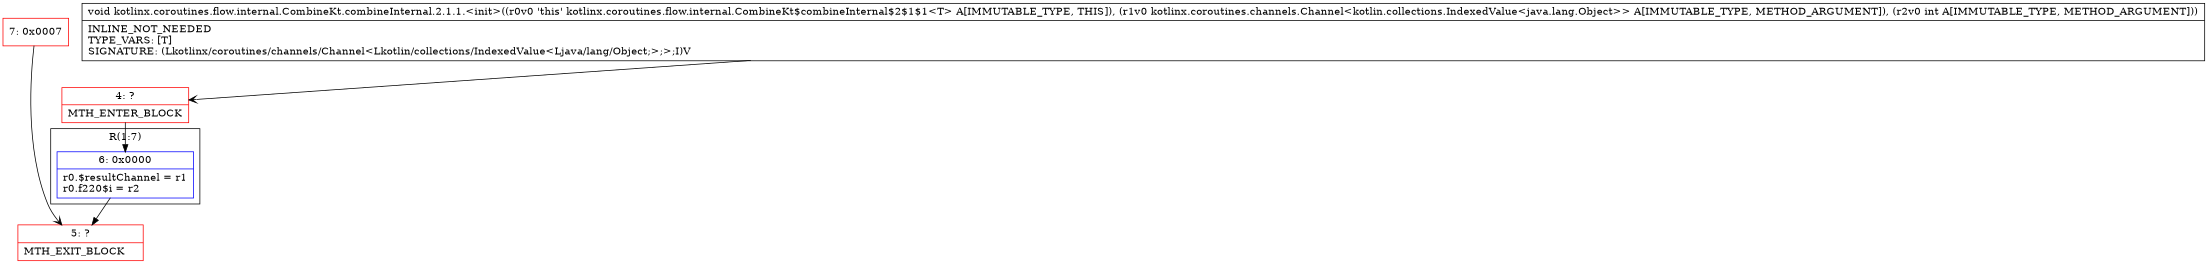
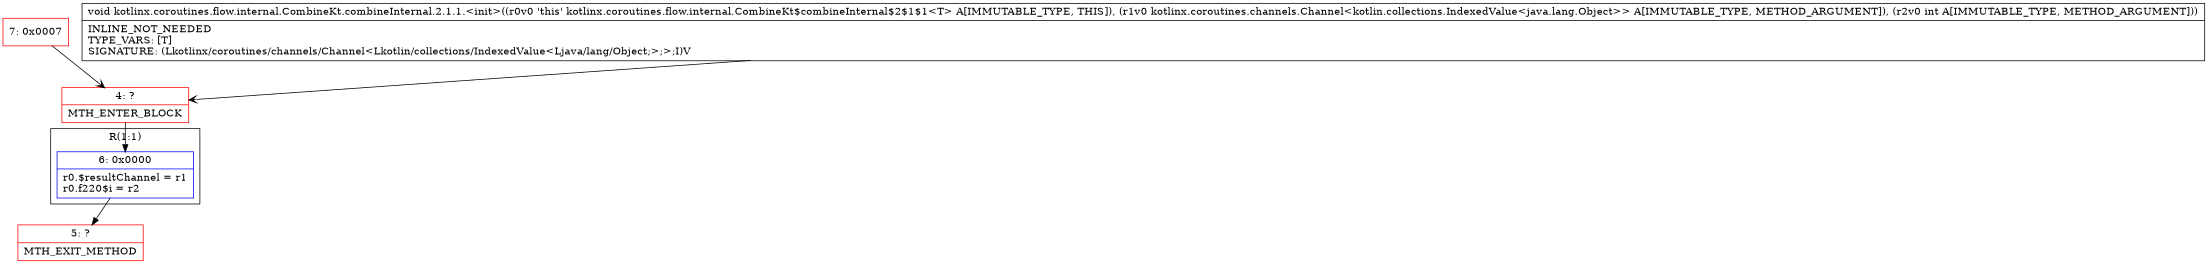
edge "7: 0x0007" -> "5: ?": now "7: 0x0007" -> "4: ?"
cluster "R(1:7)": label "R(1:7)" -> "R(1:1)"
node "5: ?": text "MTH_EXIT_BLOCK" -> "MTH_EXIT_METHOD"
